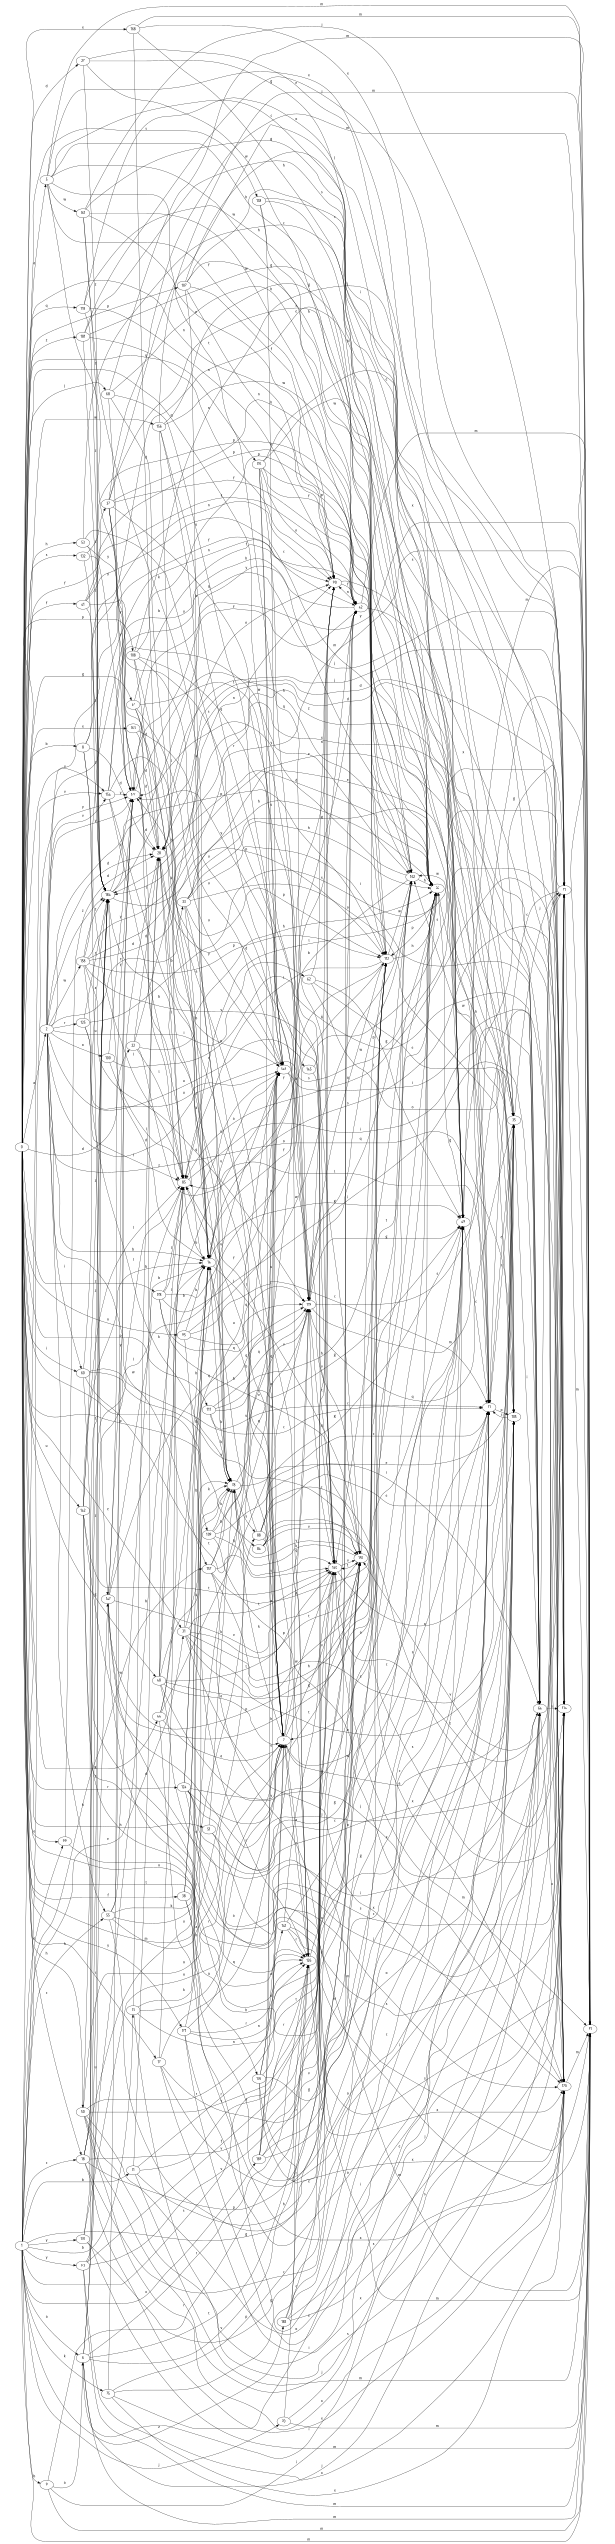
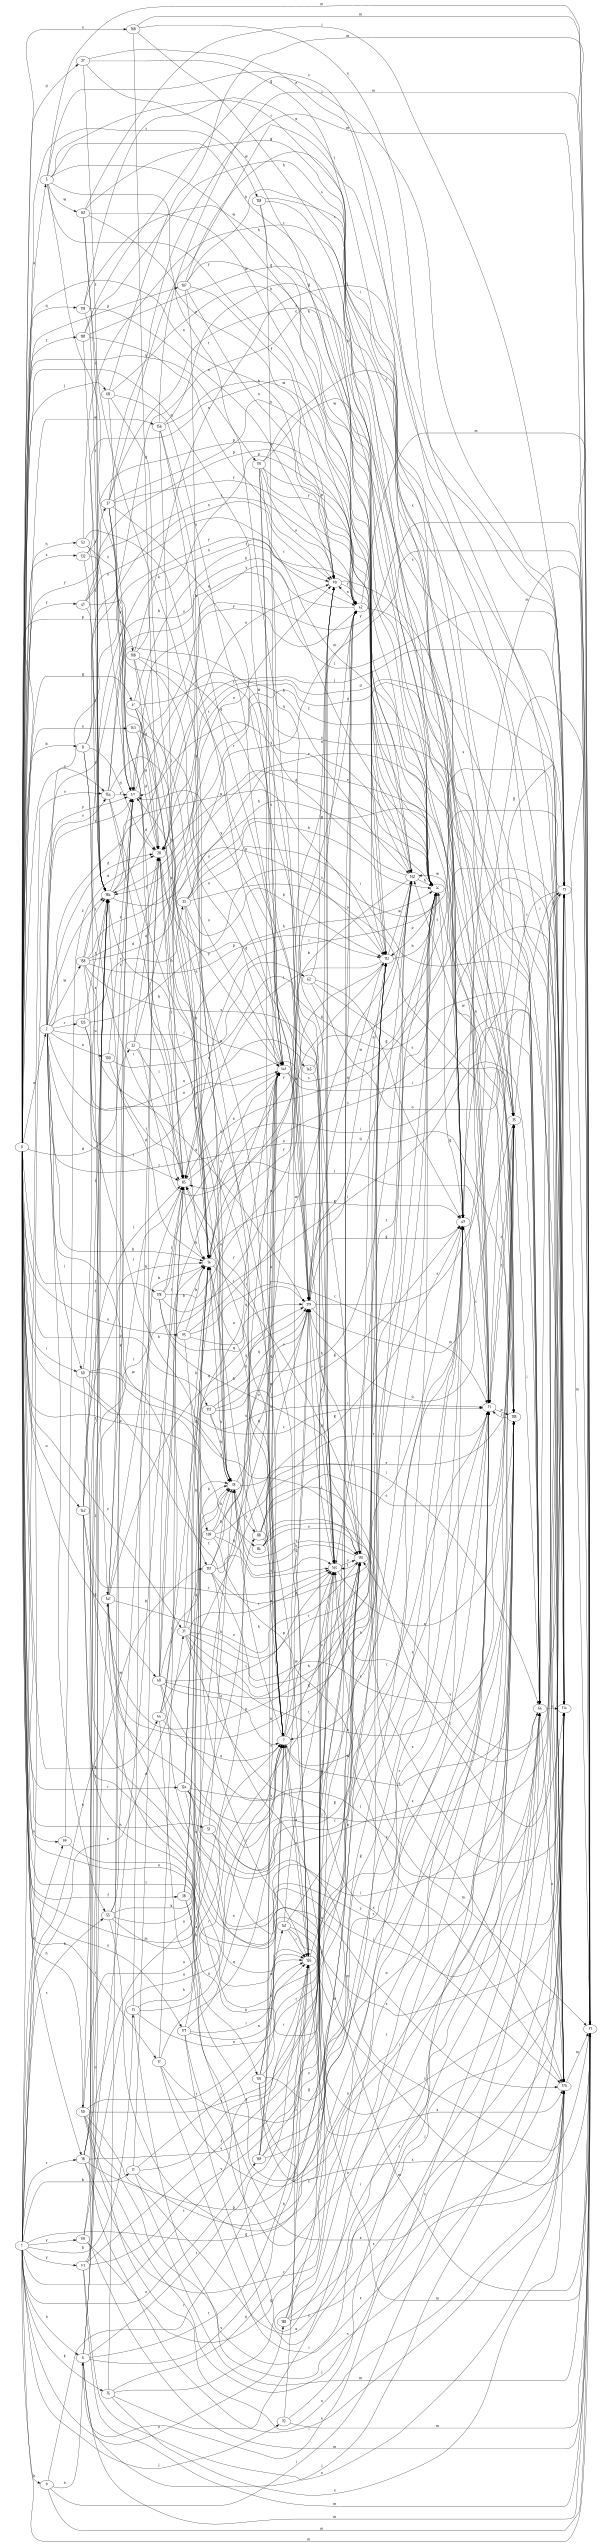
edge "132" -> "56": added, label "h"
